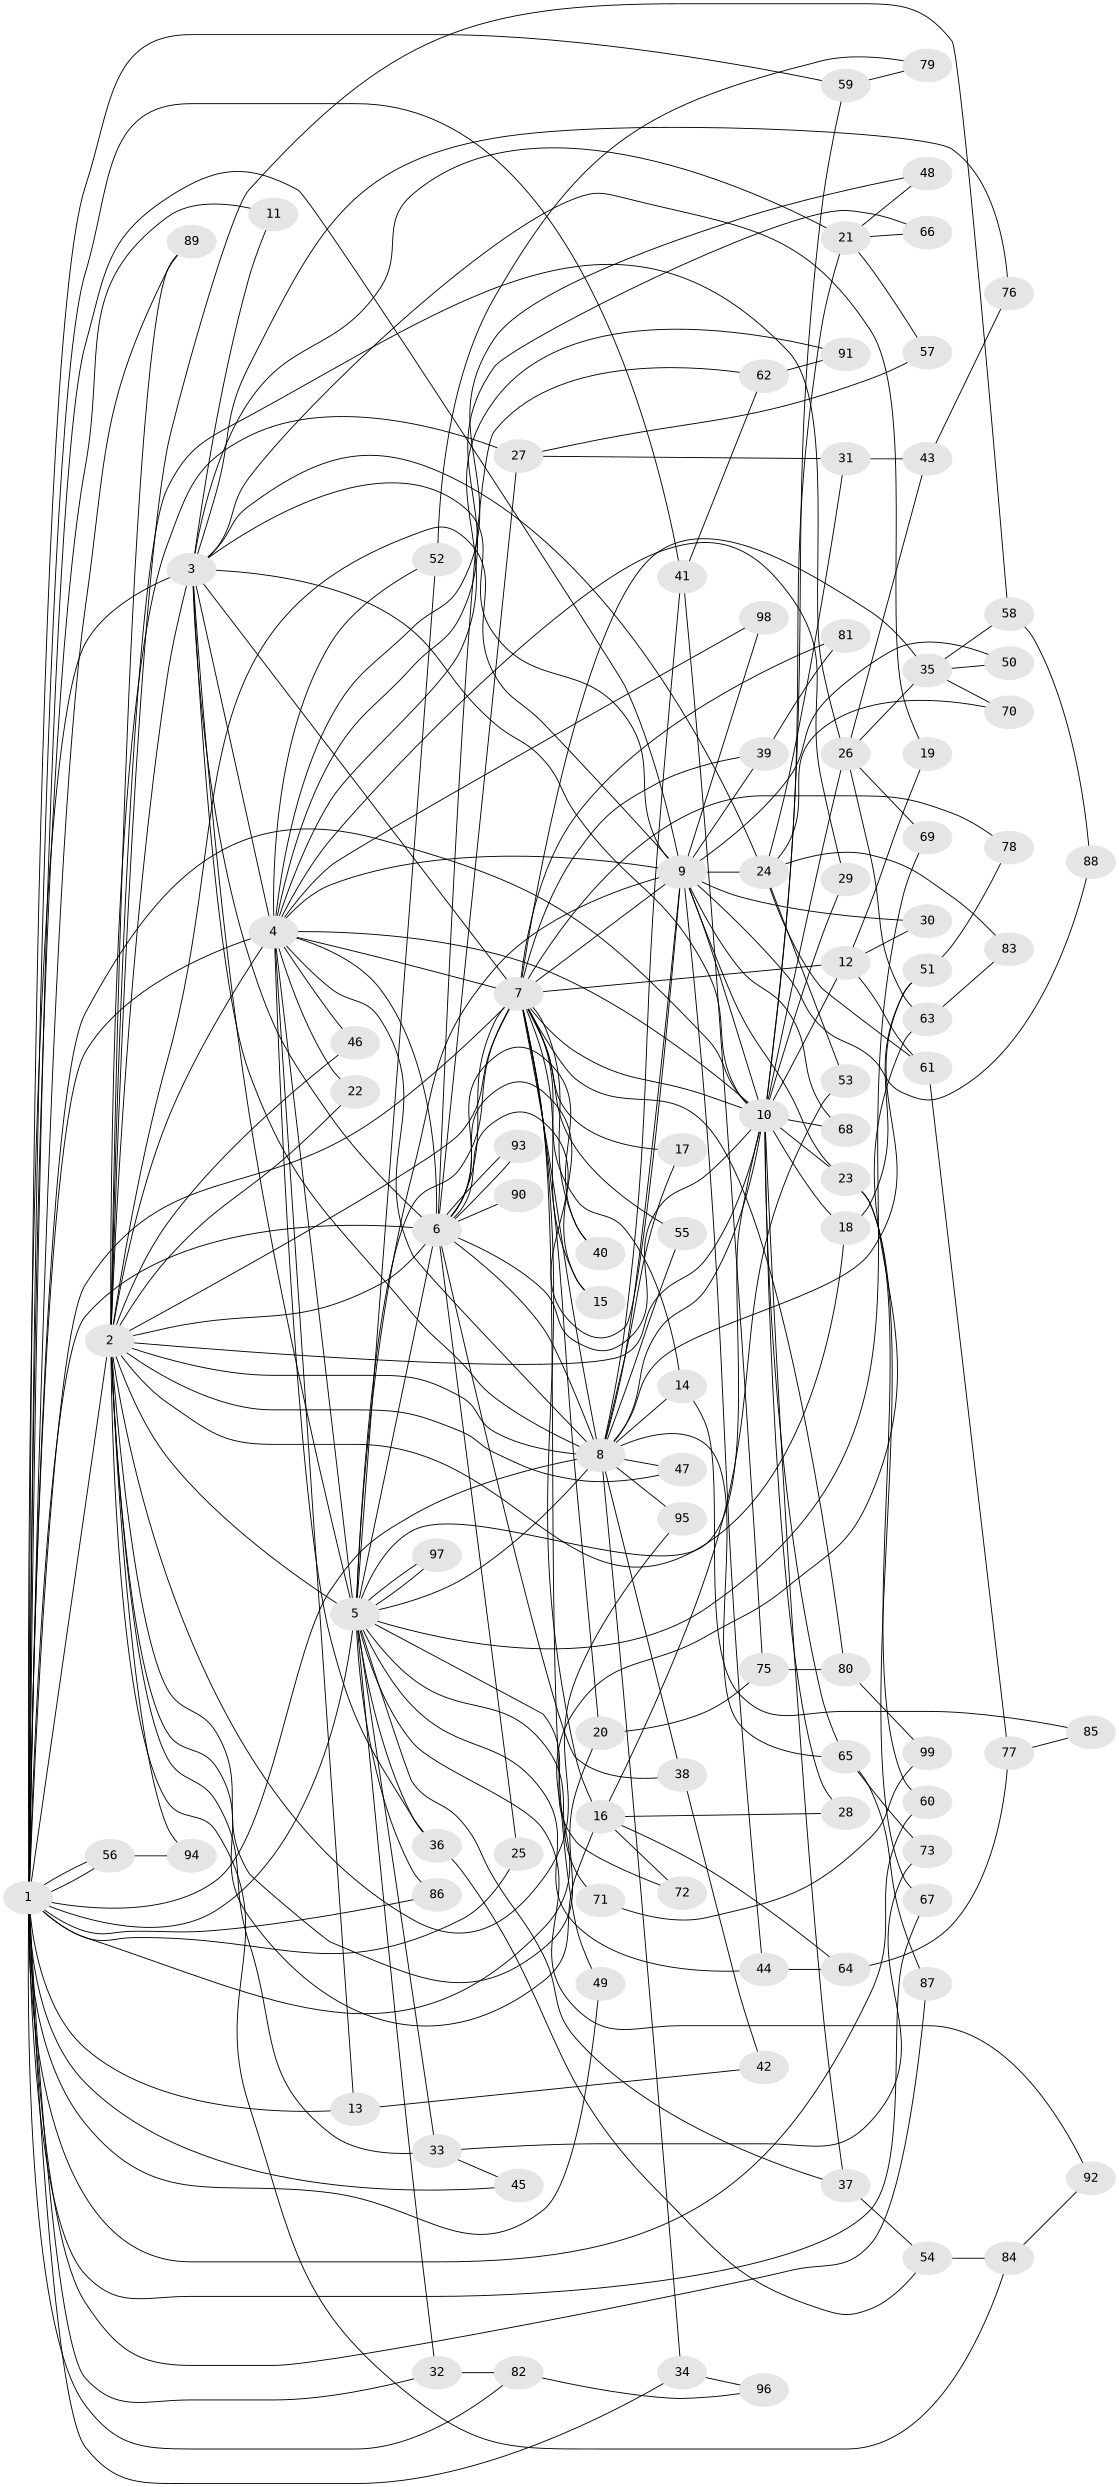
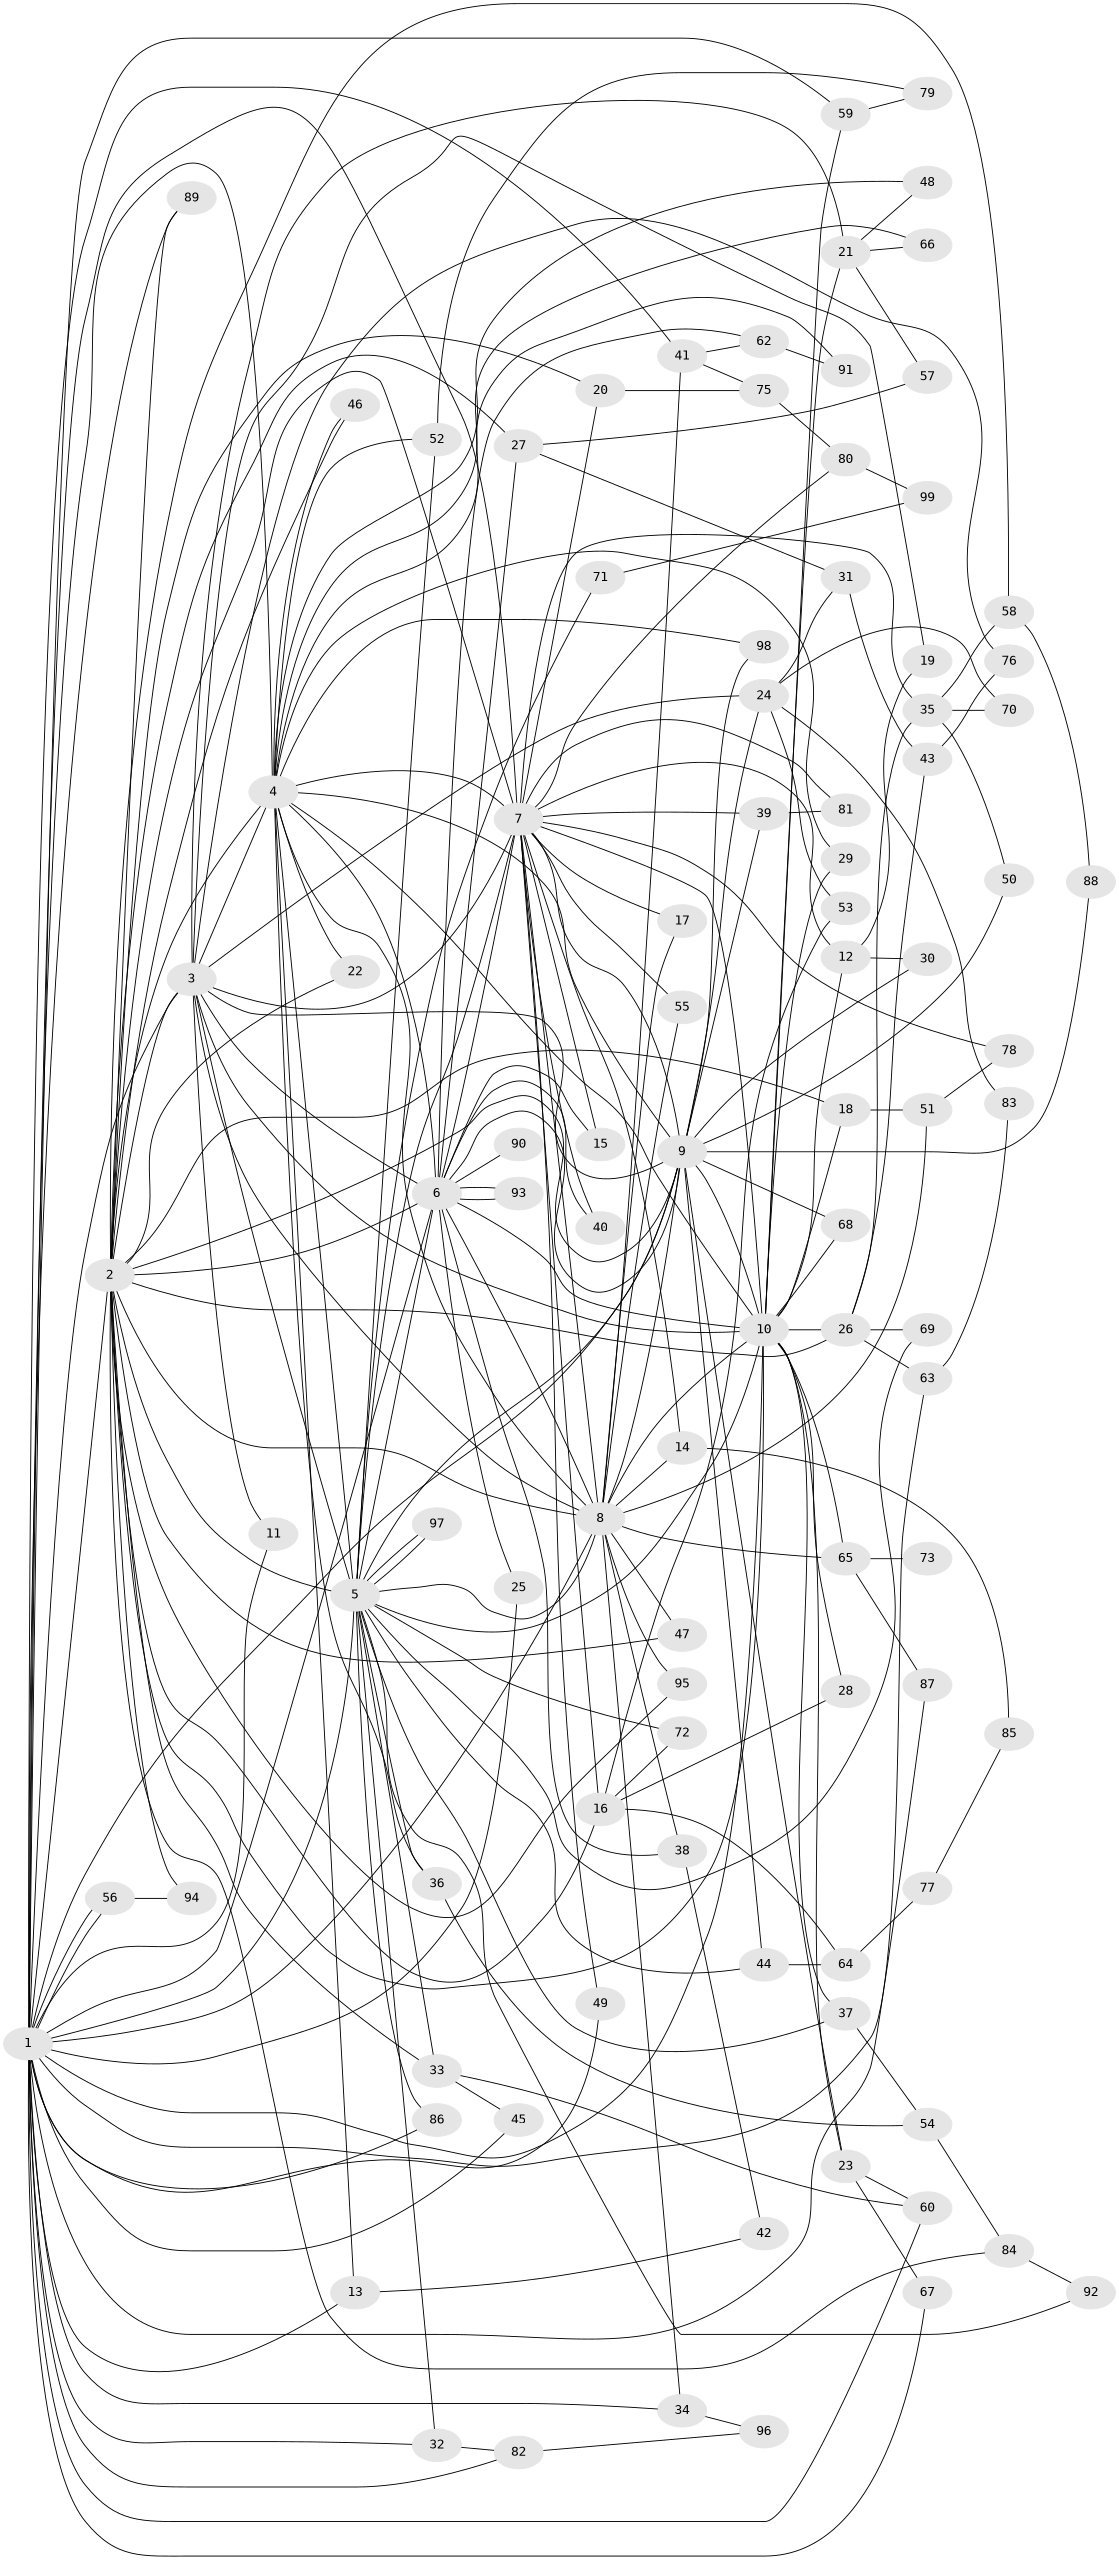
node "61": removed
edge "73" -- "33": now "60" -- "33"
